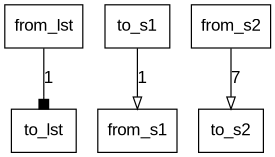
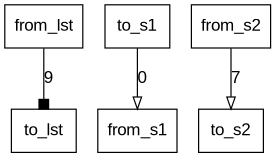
edge "from_lst" -> "to_lst": label "1" -> "9"
edge "to_s1" -> "from_s1": label "1" -> "0"
